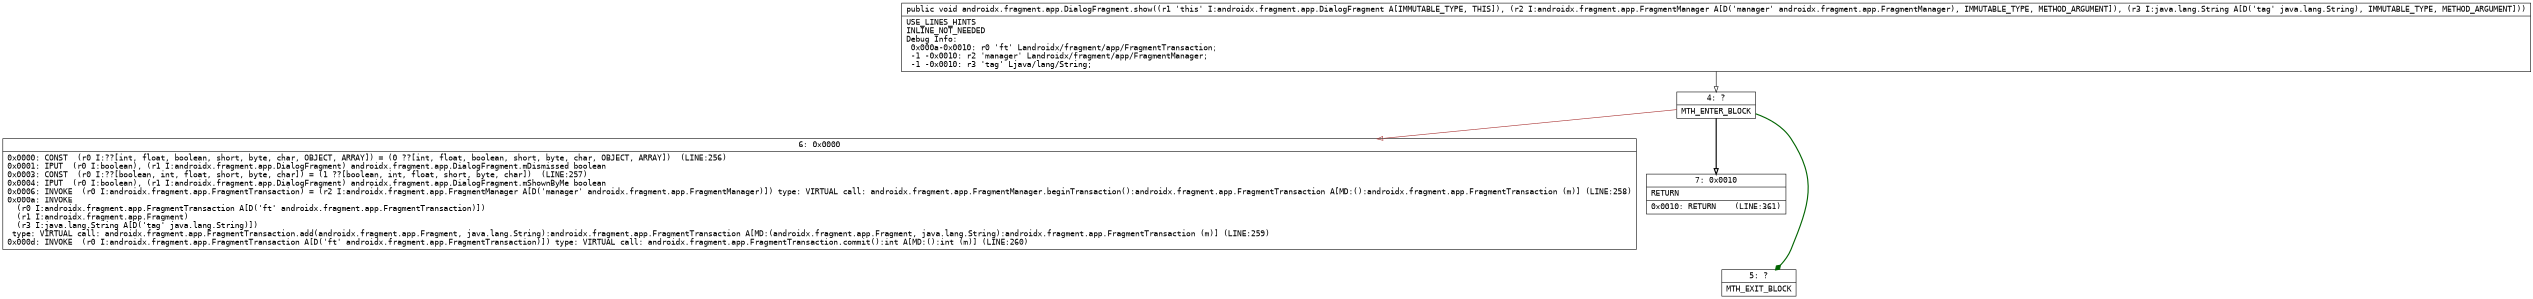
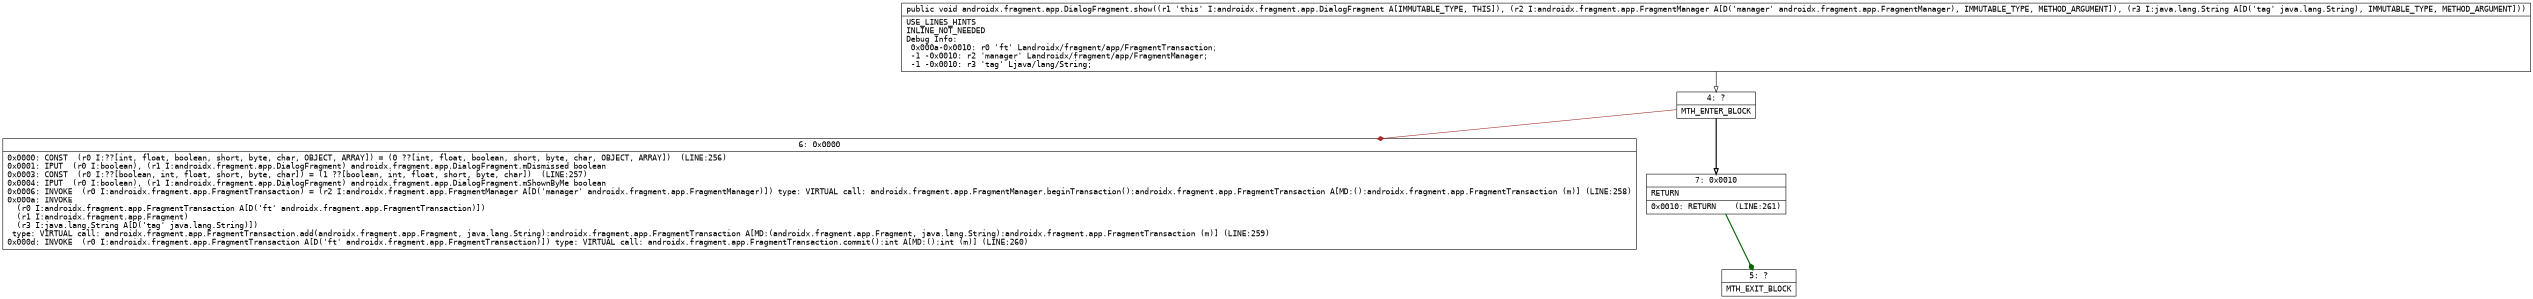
edge "4: ?" -> "6: 0x0000": arrowhead onormal -> diamond
edge "4: ?" -> "5: ?": now "7: 0x0010" -> "5: ?"
node "7: 0x0010": text "0x0010: RETURN    (LINE:361)" -> "0x0010: RETURN    (LINE:261)"
